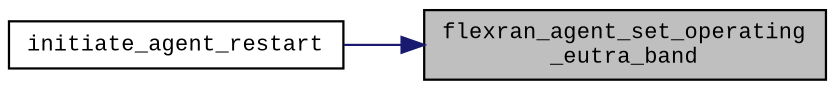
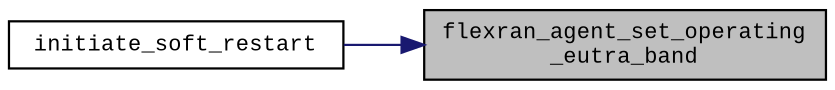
node "initiate_agent_restart": label "initiate_agent_restart" -> "initiate_soft_restart"
